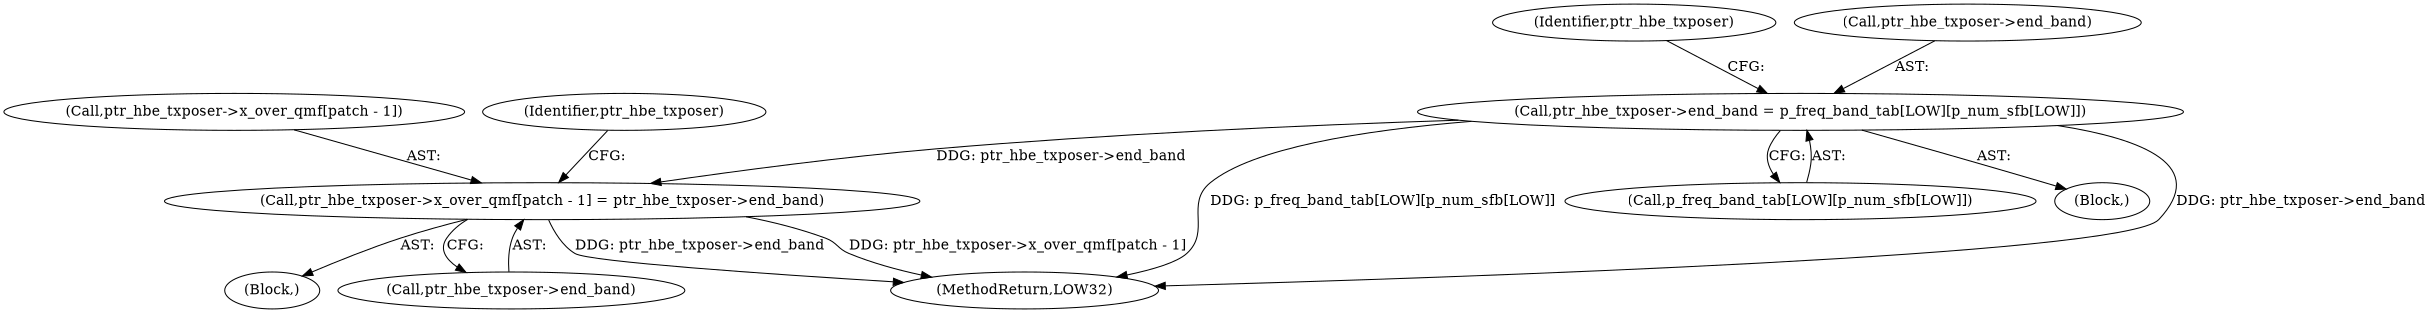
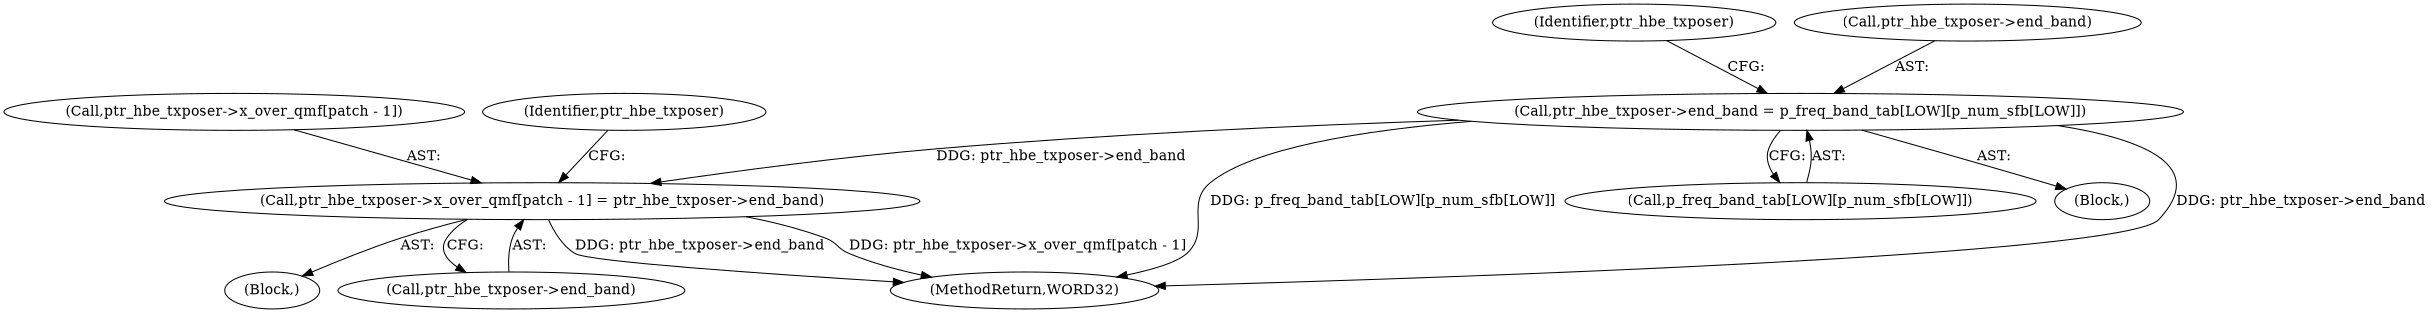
node "(MethodReturn,LOW32)": label "(MethodReturn,LOW32)" -> "(MethodReturn,WORD32)"
